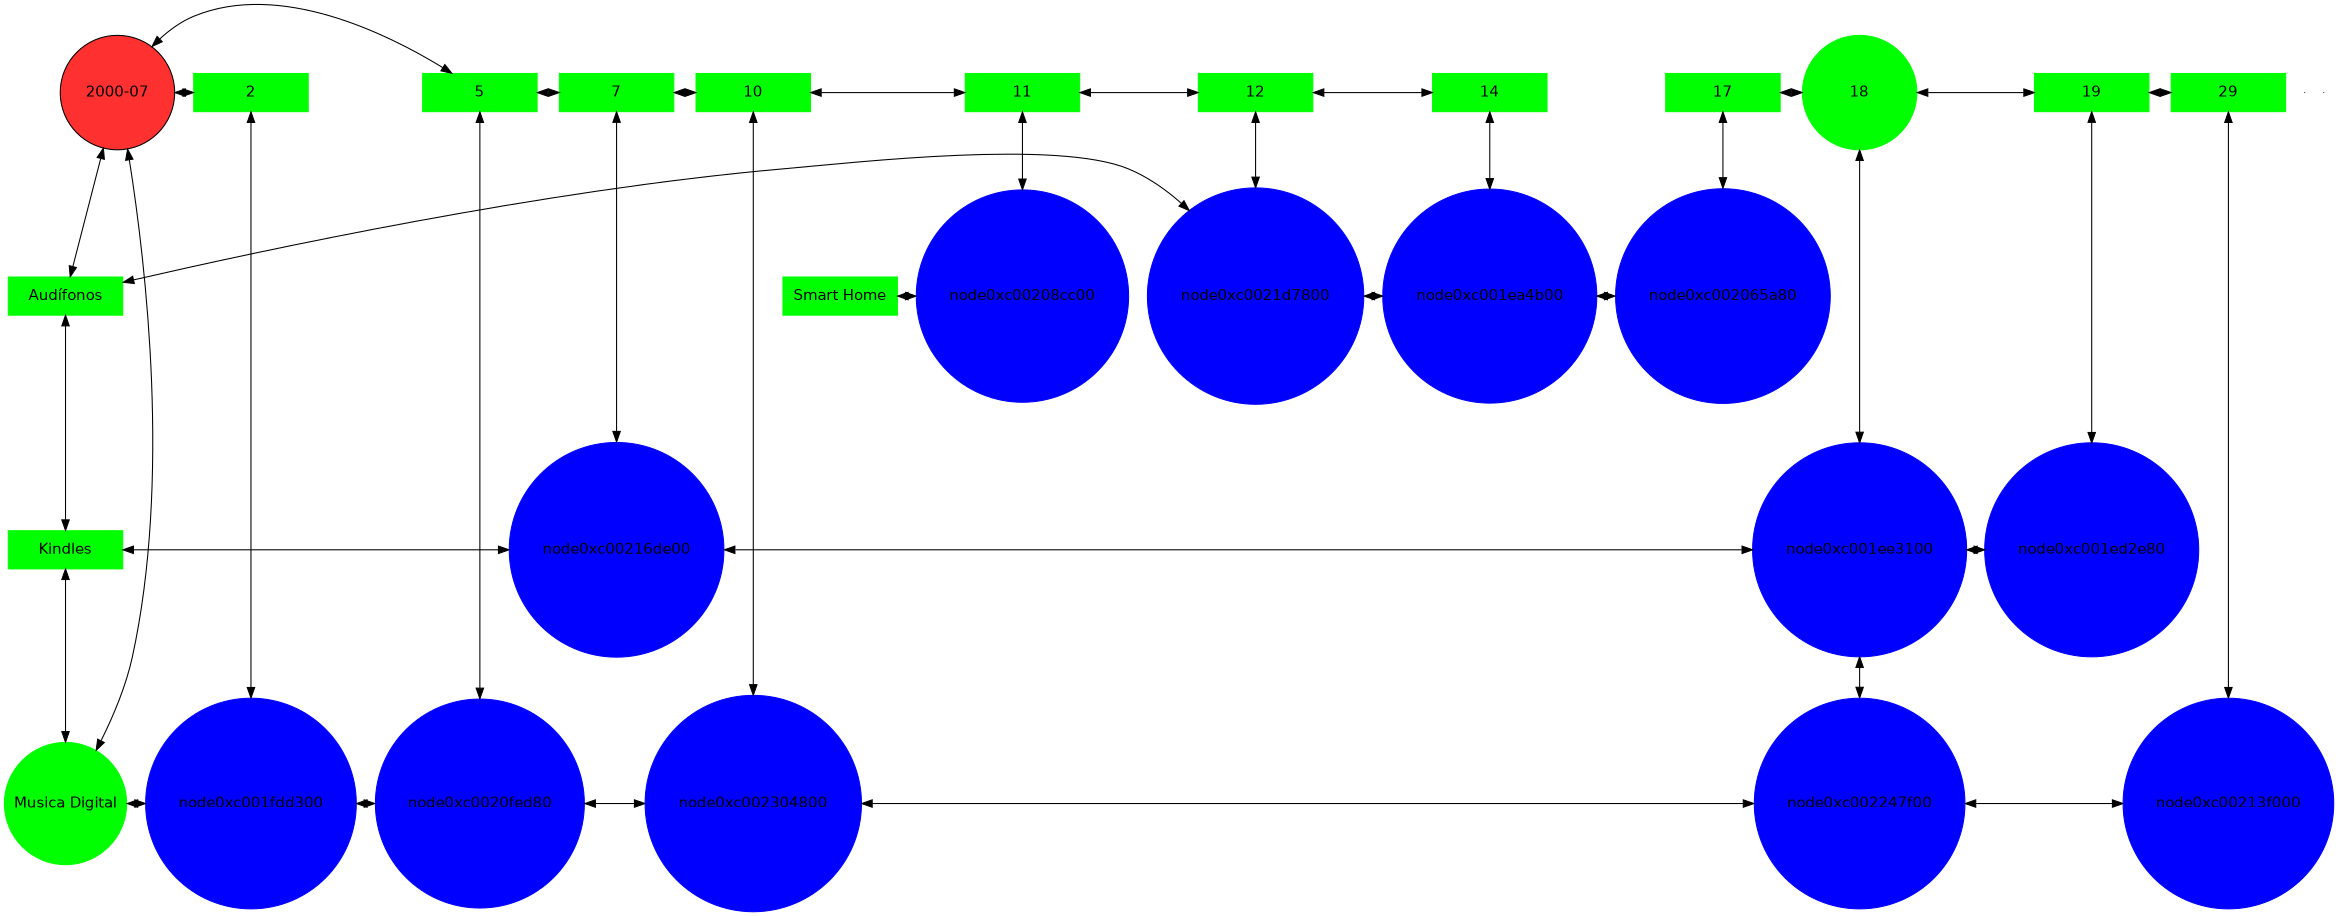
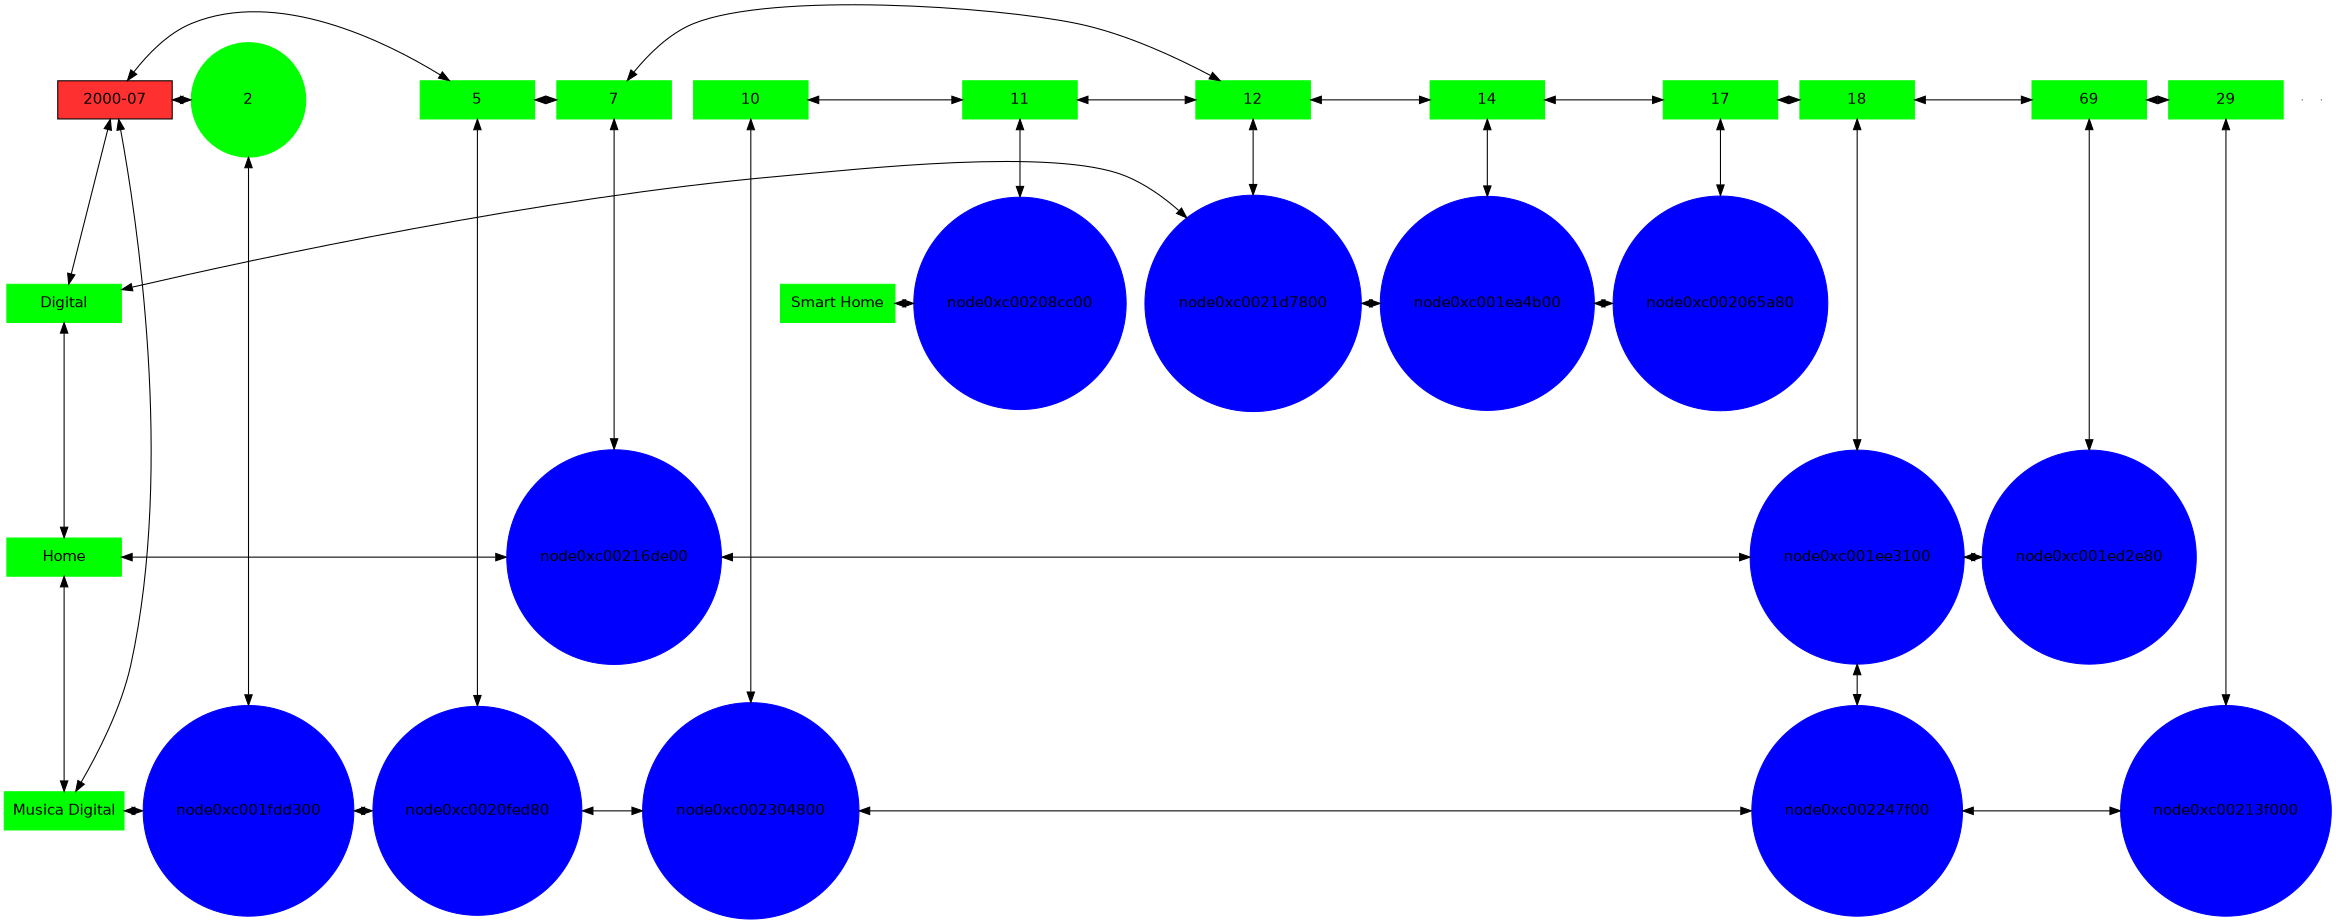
node "2000-07": shape circle -> box
node "2": shape box -> circle
edge "7" -- "10": now "7" -- "12"
node "18": shape circle -> box
node "19": label "19" -> "69"
edge "14" -- "17": added
node "Audífonos": label "Audífonos" -> "Digital"
node "Kindles": label "Kindles" -> "Home"
node "Musica Digital": shape circle -> box
